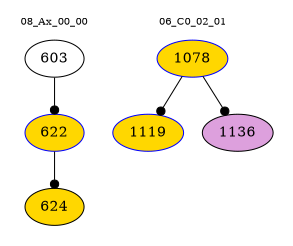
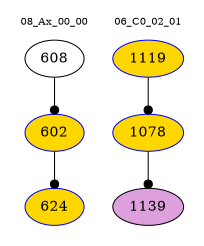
node "603": label "603" -> "608"
edge "1078" -> "1119": reversed
node "622": label "622" -> "602"
node "1136": label "1136" -> "1139"
node "624": color black -> blue
